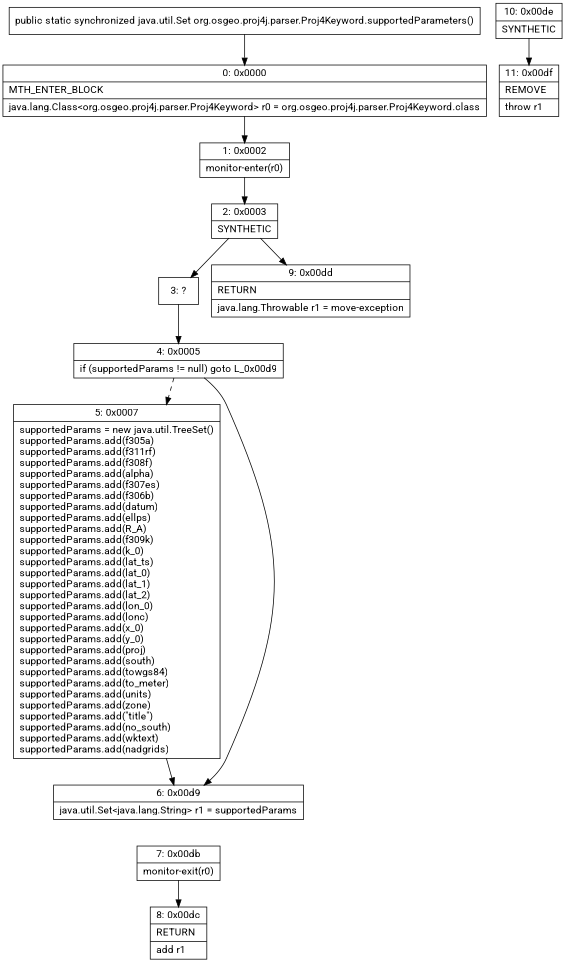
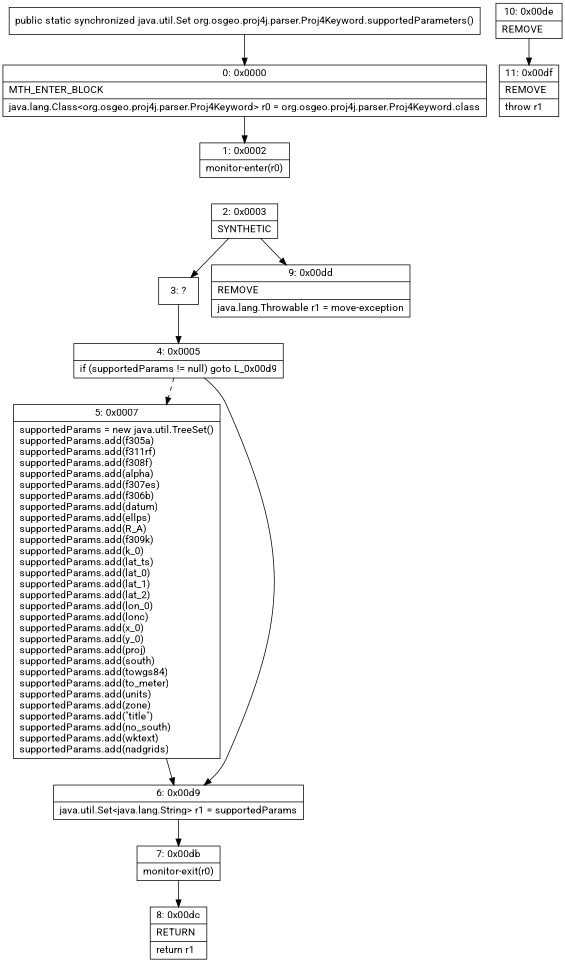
node "10: 0x00de": text "SYNTHETIC" -> "REMOVE"
edge "1: 0x0002" -> "2: 0x0003": removed
node "9: 0x00dd": text "RETURN" -> "REMOVE"
edge "6: 0x00d9" -> "7: 0x00db": added
node "8: 0x00dc": text "add r1" -> "return r1"
